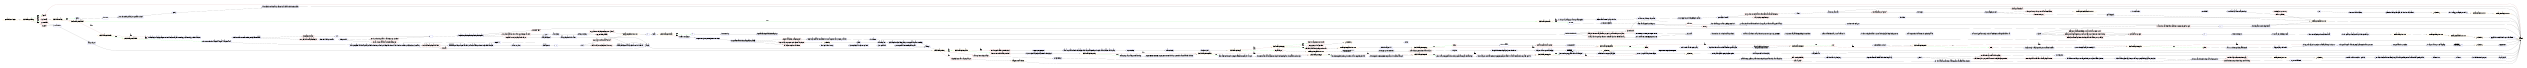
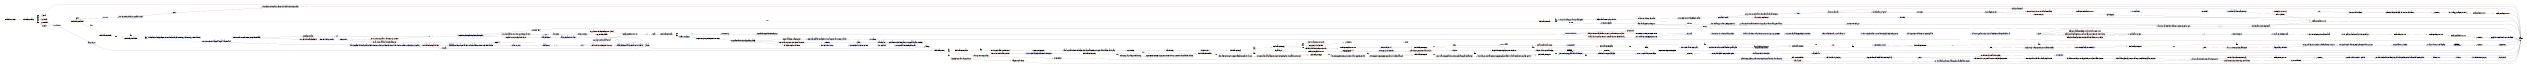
node "Check boolean IsDating": removed
